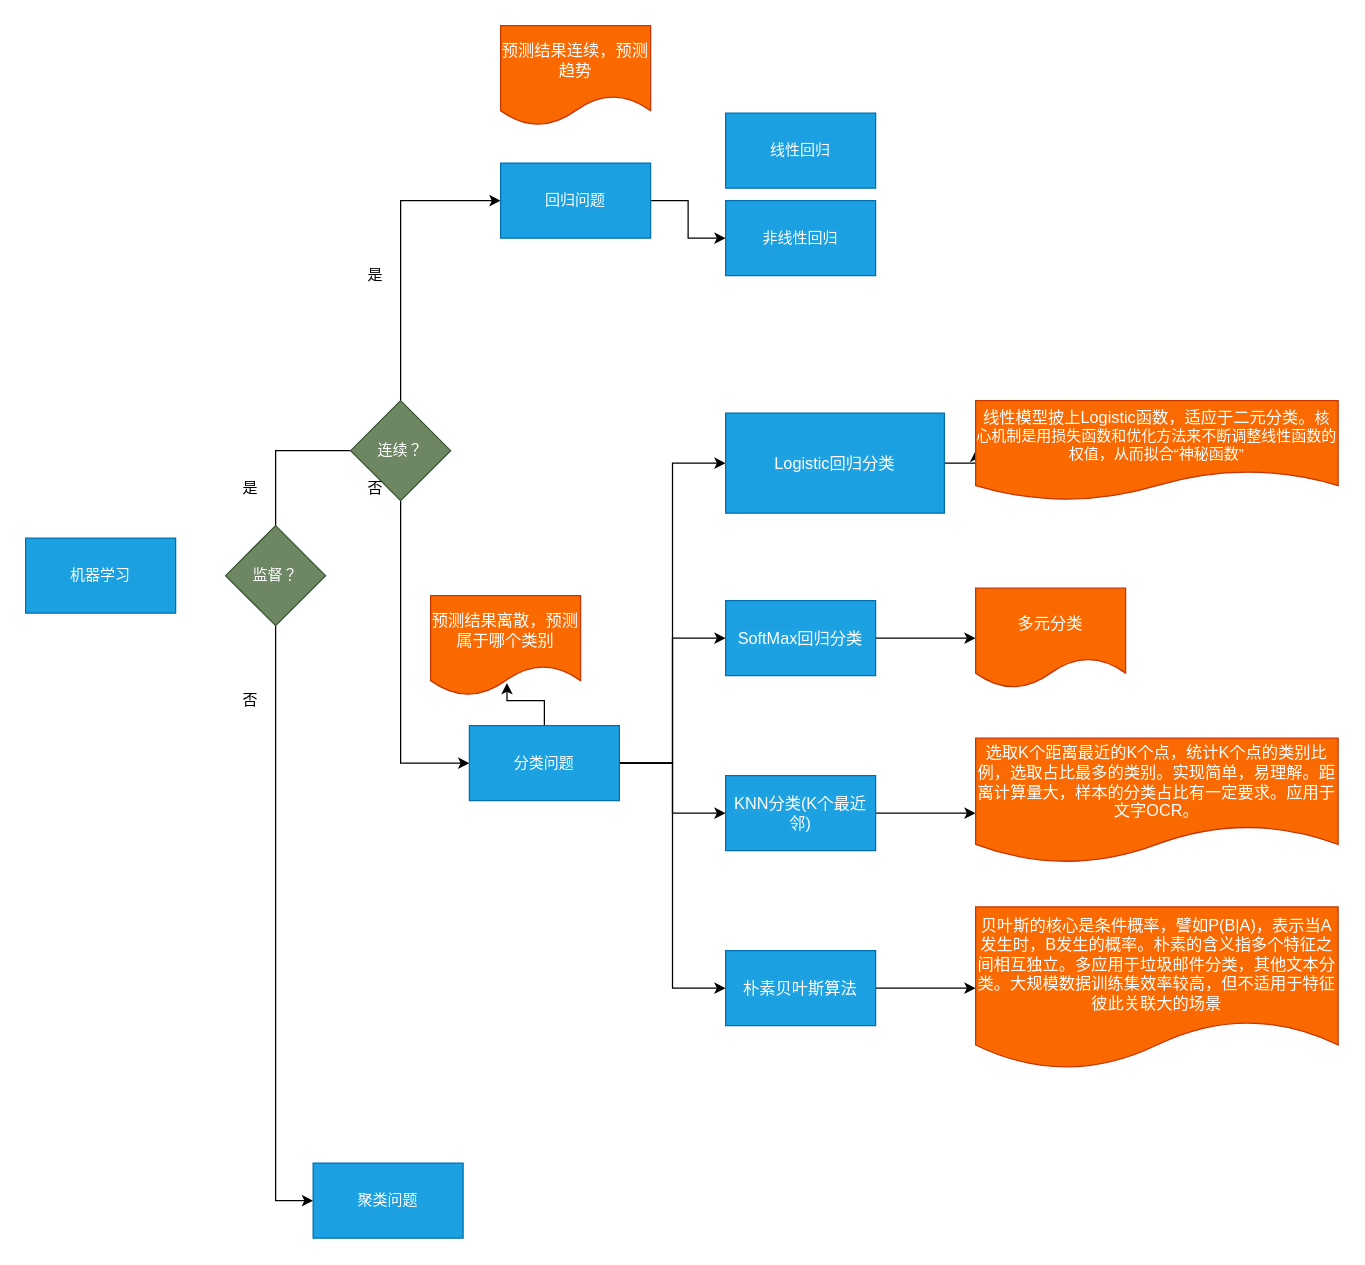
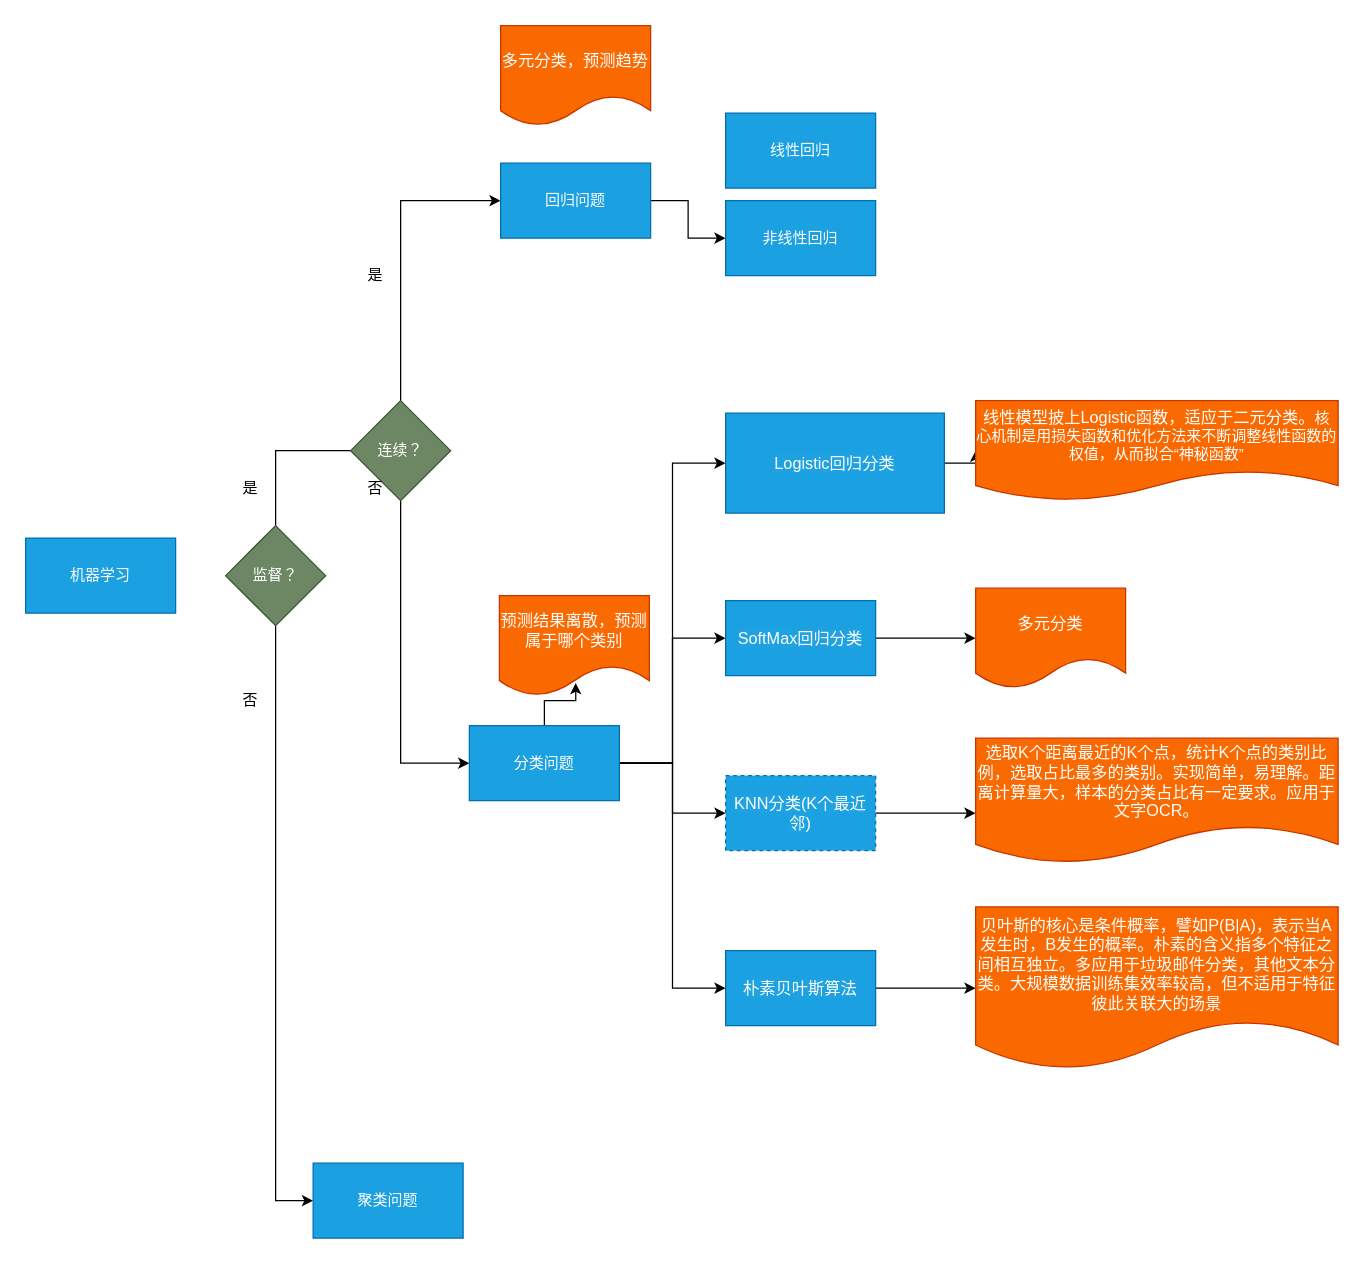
node "预测结果连续，预测趋势": label "预测结果连续，预测趋势" -> "多元分类，预测趋势"
node "预测结果离散，预测属于哪个类别": moved (506, 646) -> (574, 646)
node "KNN分类(K个最近邻)": style solid -> dashed
